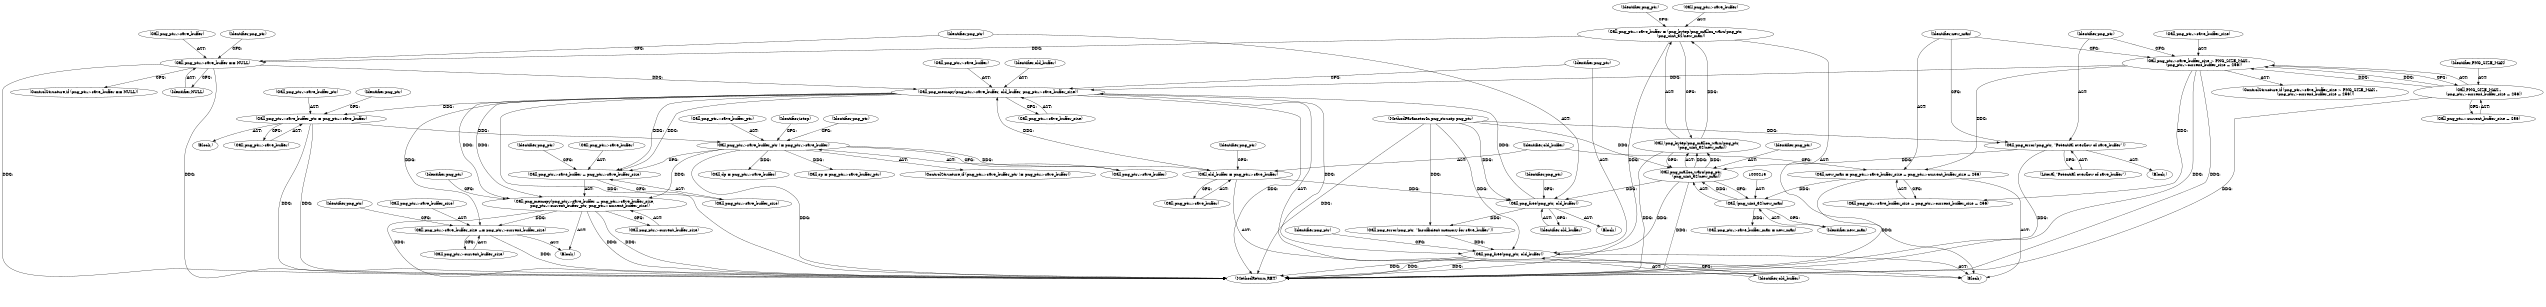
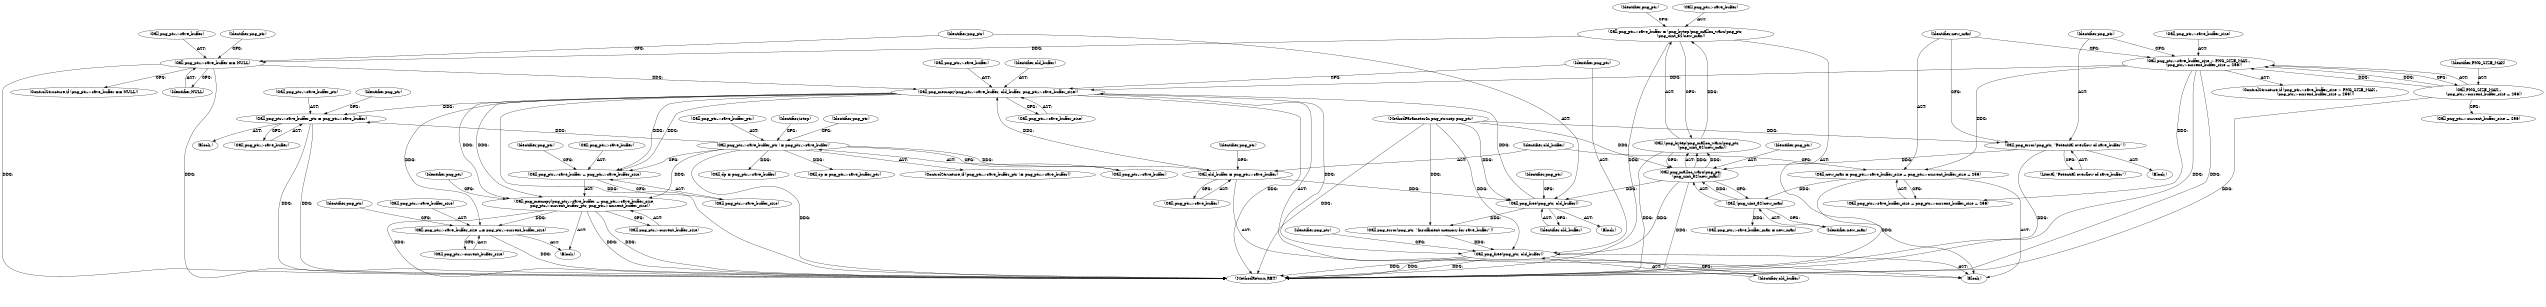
edge "(Call,png_ptr->current_buffer_size + 256)" -> "(Call,PNG_SIZE_MAX - (png_ptr->current_buffer_size + 256))": removed, label "AST:"
edge "(Call,png_ptr->save_buffer_ptr = png_ptr->save_buffer)" -> "(Call,png_ptr->save_buffer_ptr != png_ptr->save_buffer)": reversed
node "1000215": removed
